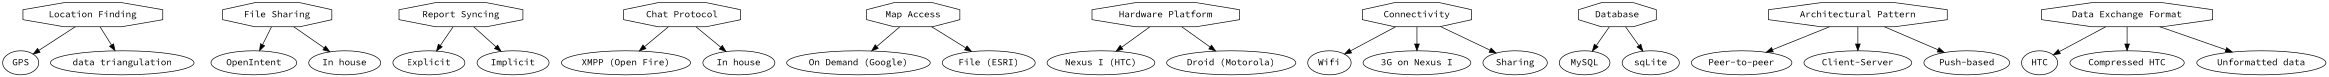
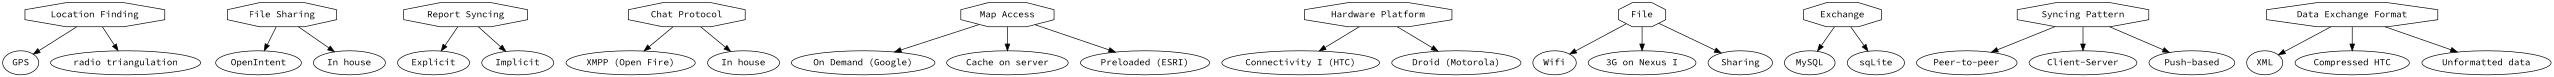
node "Connectivity": label "Connectivity" -> "File"
node "Database": label "Database" -> "Exchange"
node "Architectural Pattern": label "Architectural Pattern" -> "Syncing Pattern"
node "data triangulation": label "data triangulation" -> "radio triangulation"
node "File (ESRI)": label "File (ESRI)" -> "Preloaded (ESRI)"
node "Cache on server": added
node "Nexus I (HTC)": label "Nexus I (HTC)" -> "Connectivity I (HTC)"
node "HTC": label "HTC" -> "XML"
